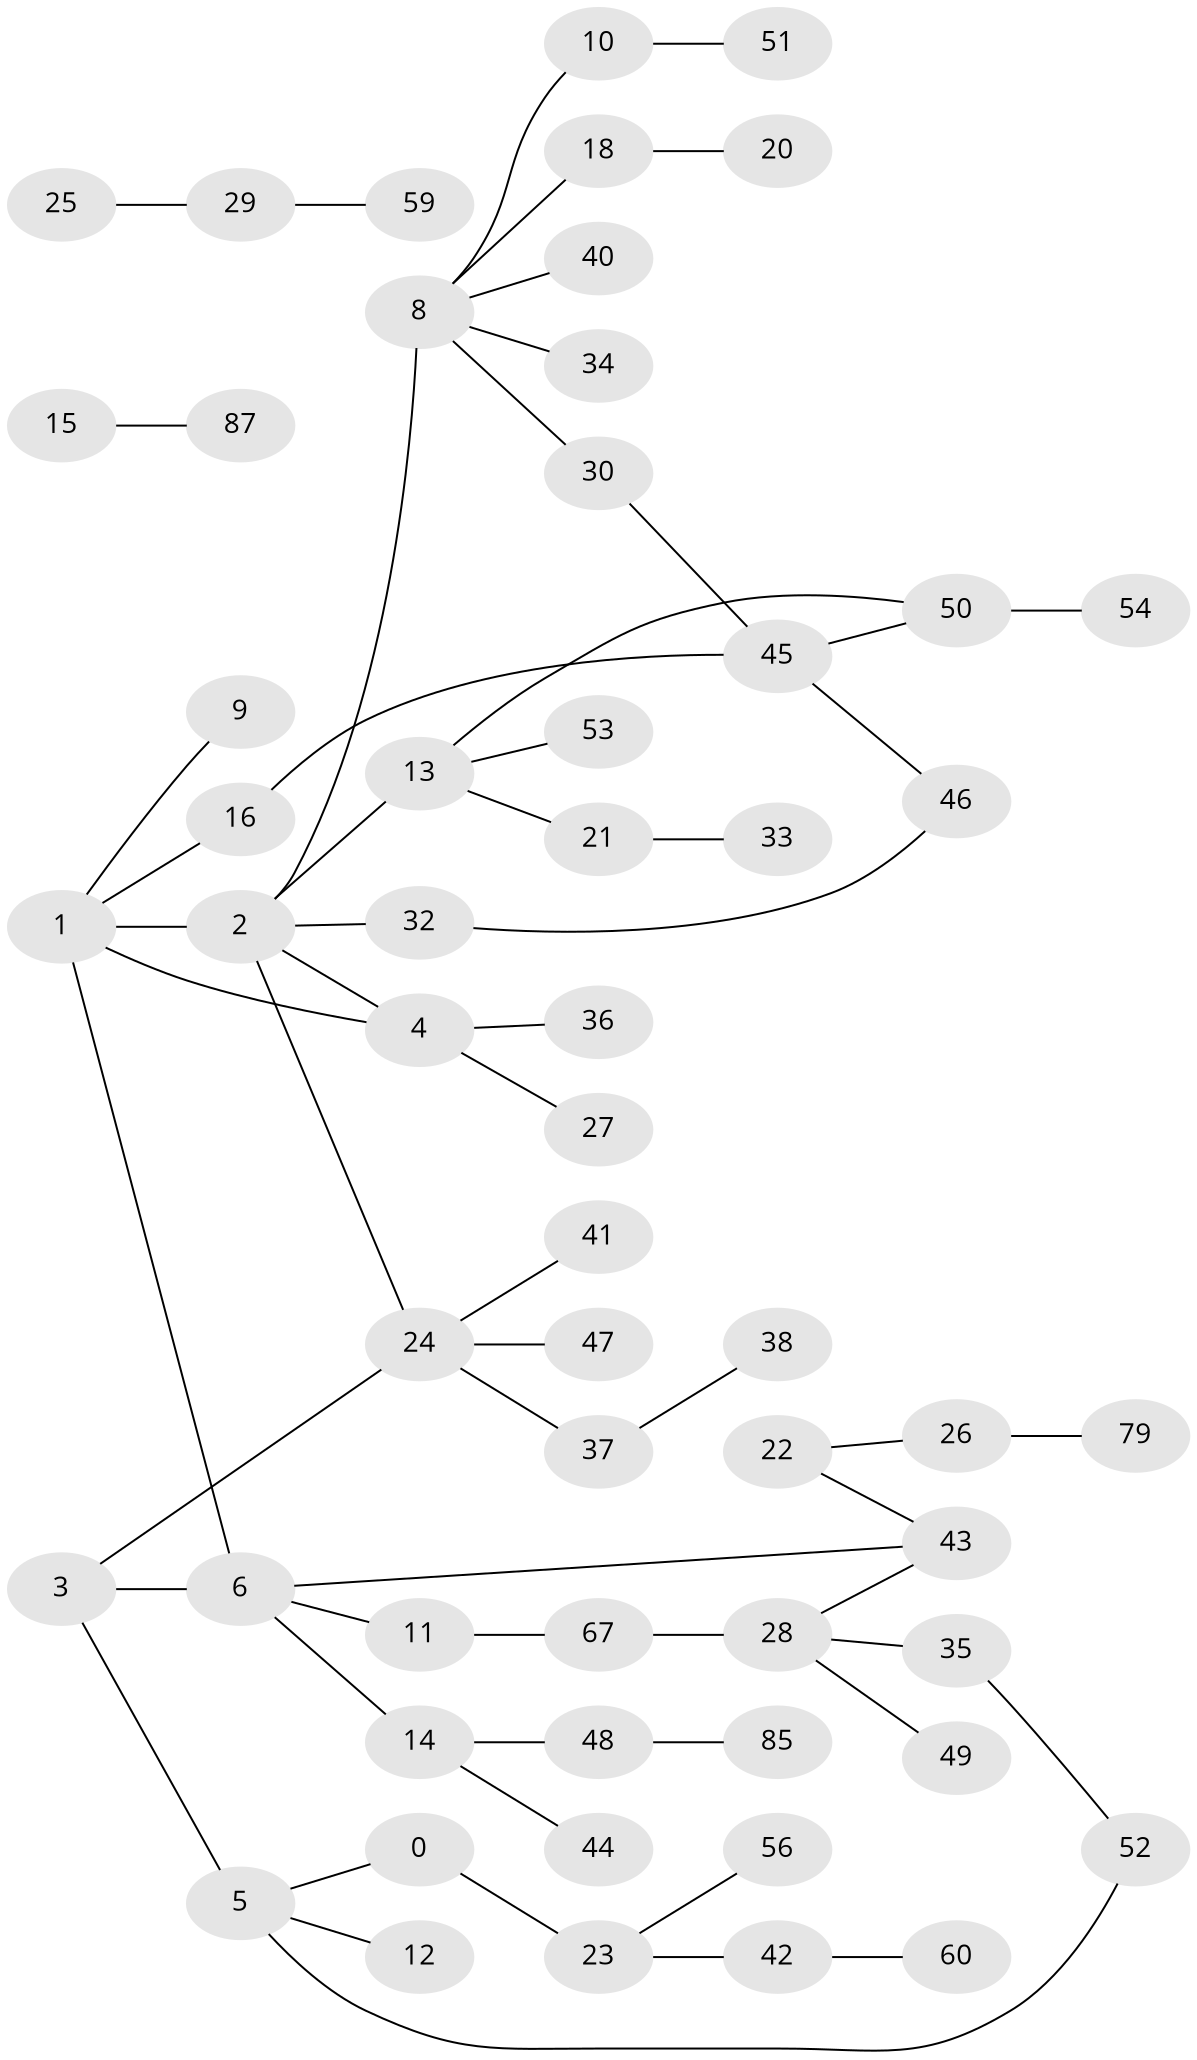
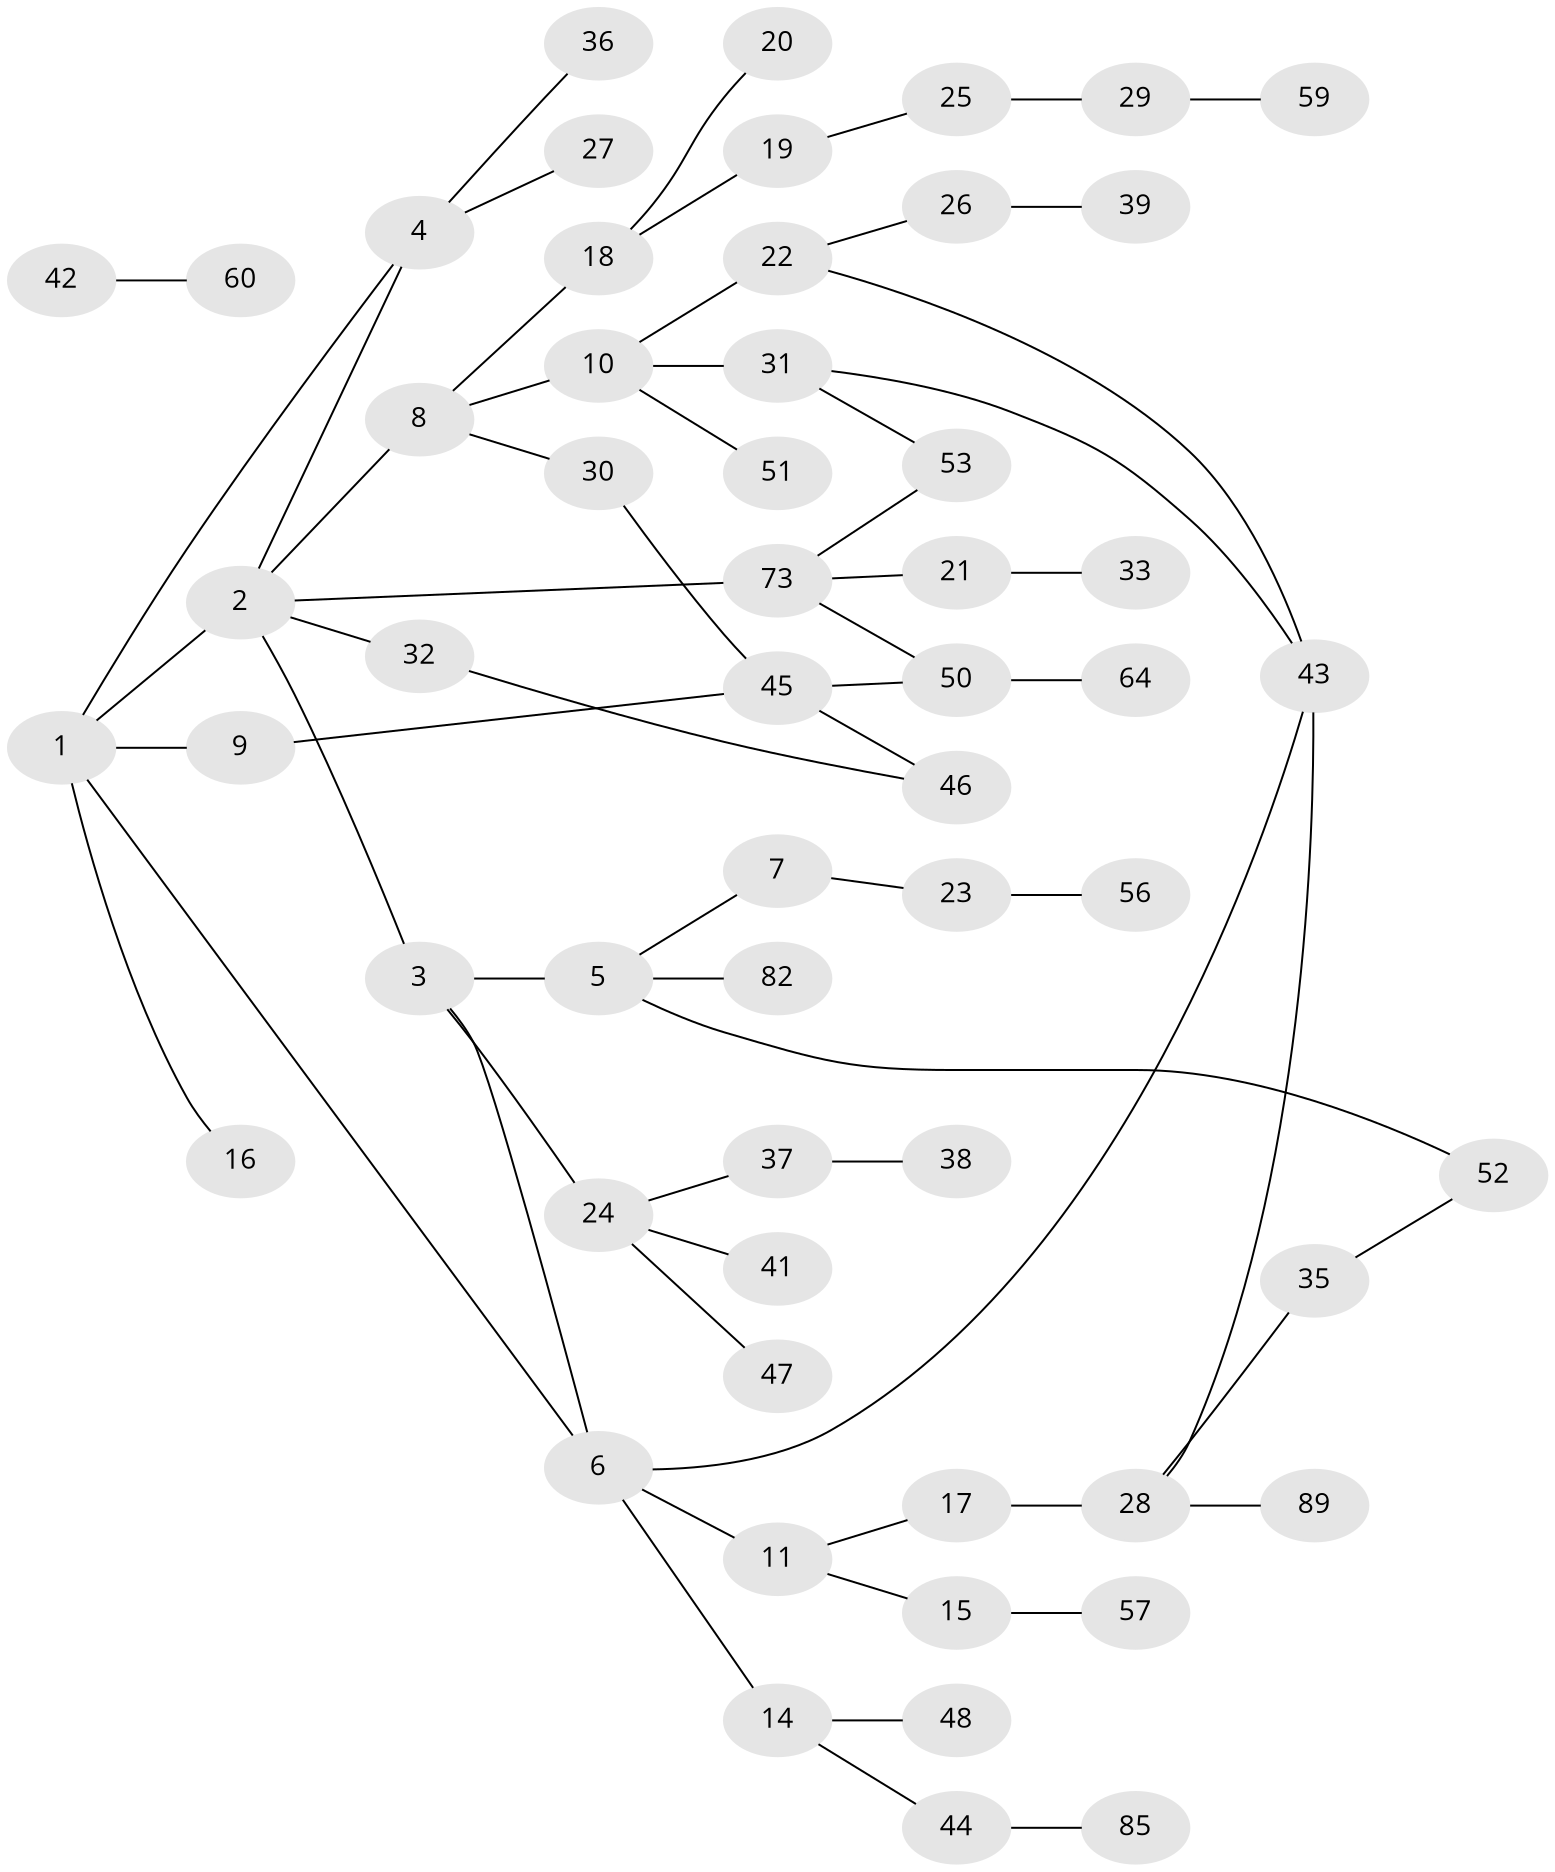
node "19": added
node "40": removed
edge "22" -- "10": added
node "34": removed
node "31": added
node "87": label "87" -> "57"
node "54": label "54" -> "64"
edge "45" -- "16": now "45" -- "9"
node "13": label "13" -> "73"
edge "2" -- "24": now "2" -- "3"
node "79": label "79" -> "39"
edge "11" -- "15": added
node "67": label "67" -> "17"
edge "48" -- "85": now "44" -- "85"
node "49": label "49" -> "89"
node "0": label "0" -> "7"
node "12": label "12" -> "82"
edge "23" -- "42": removed
